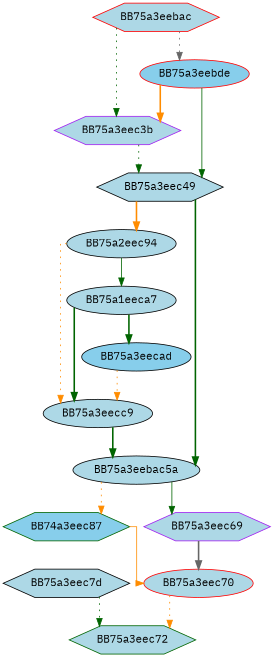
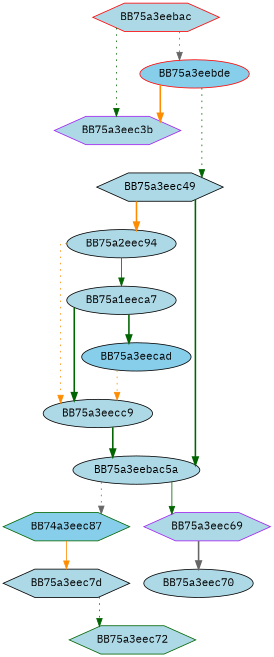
edge "BB75a3eebde" -> "BB75a3eec49": style solid -> dotted
edge "BB75a3eec3b" -> "BB75a3eec49": removed
edge "BB75a3eebac5a" -> "BB74a3eec87": color darkorange -> gray40
edge "BB74a3eec87" -> "BB75a3eec70": now "BB74a3eec87" -> "BB75a3eec7d"
node "BB75a3eec70": color red -> black
edge "BB75a3eec70" -> "BB75a3eec72": removed
